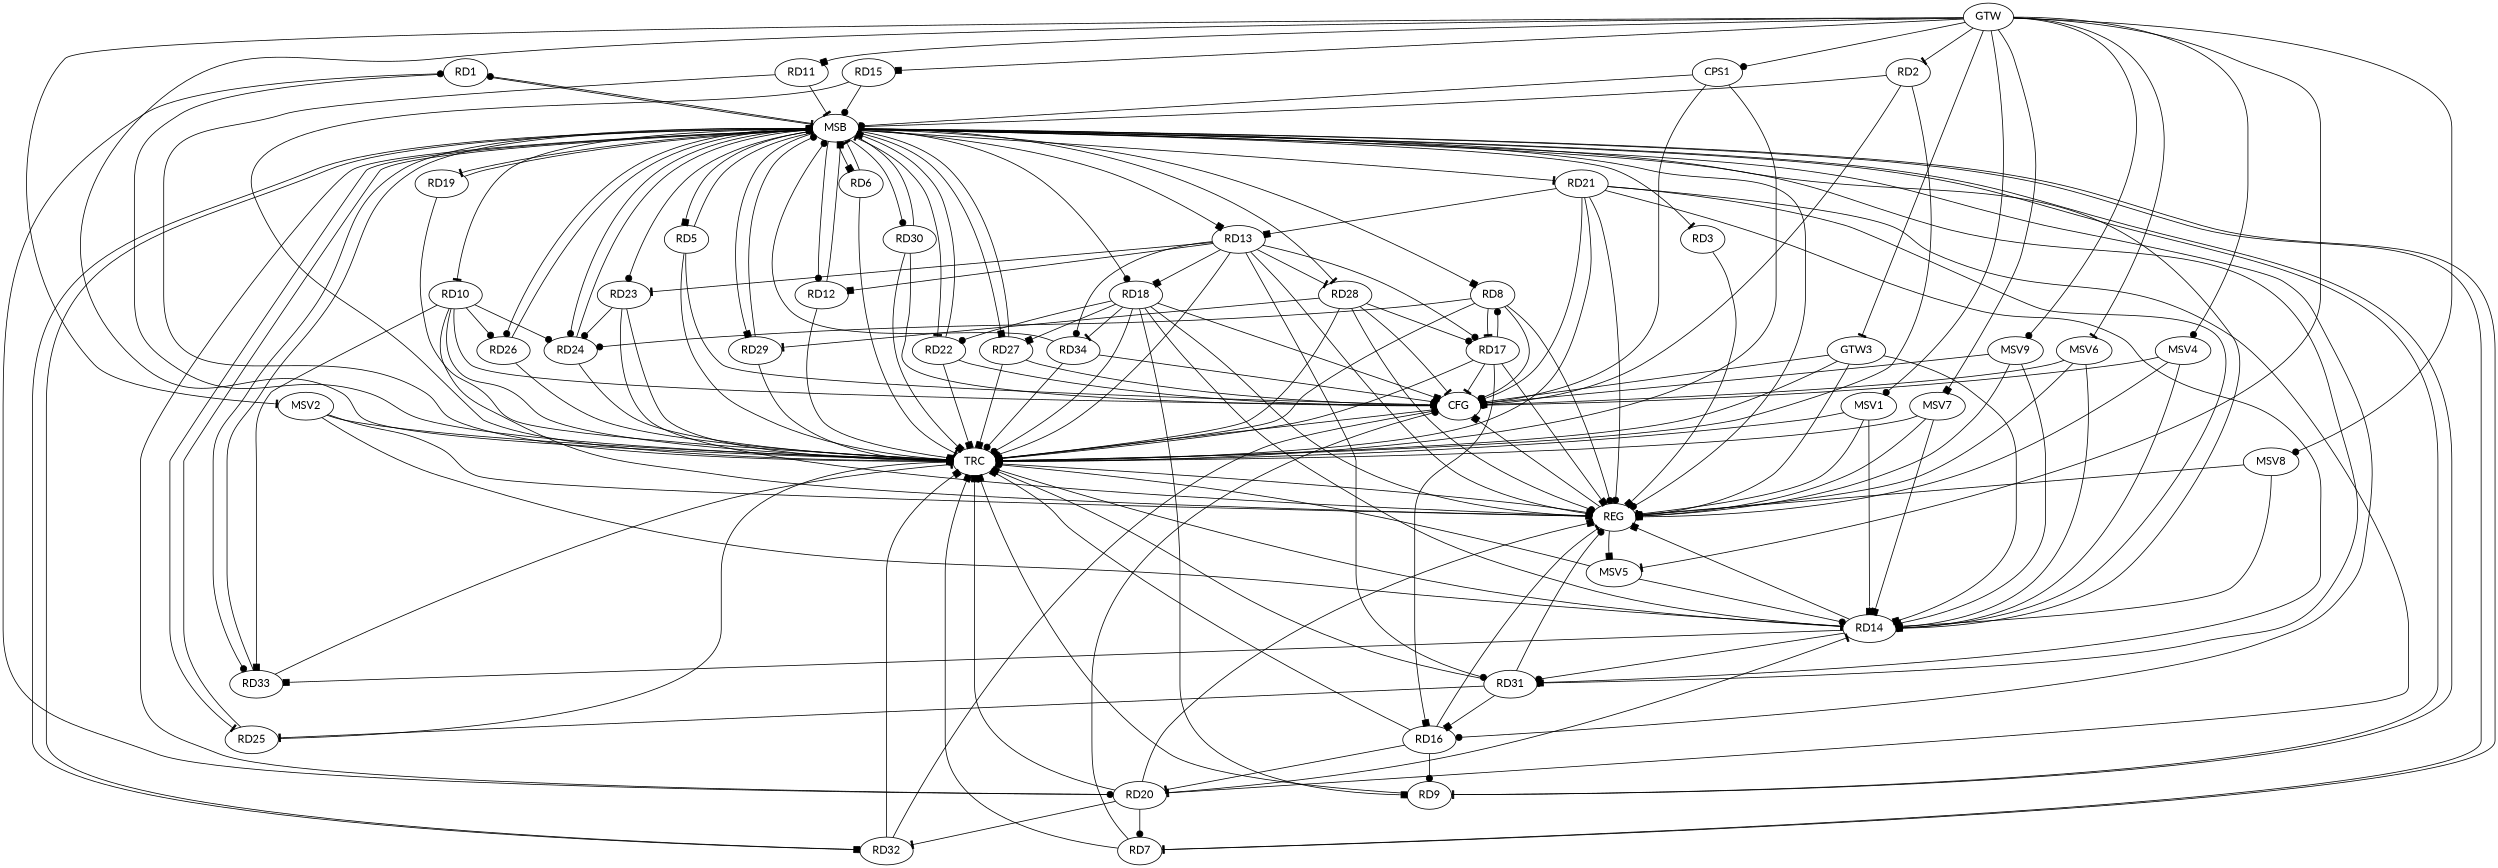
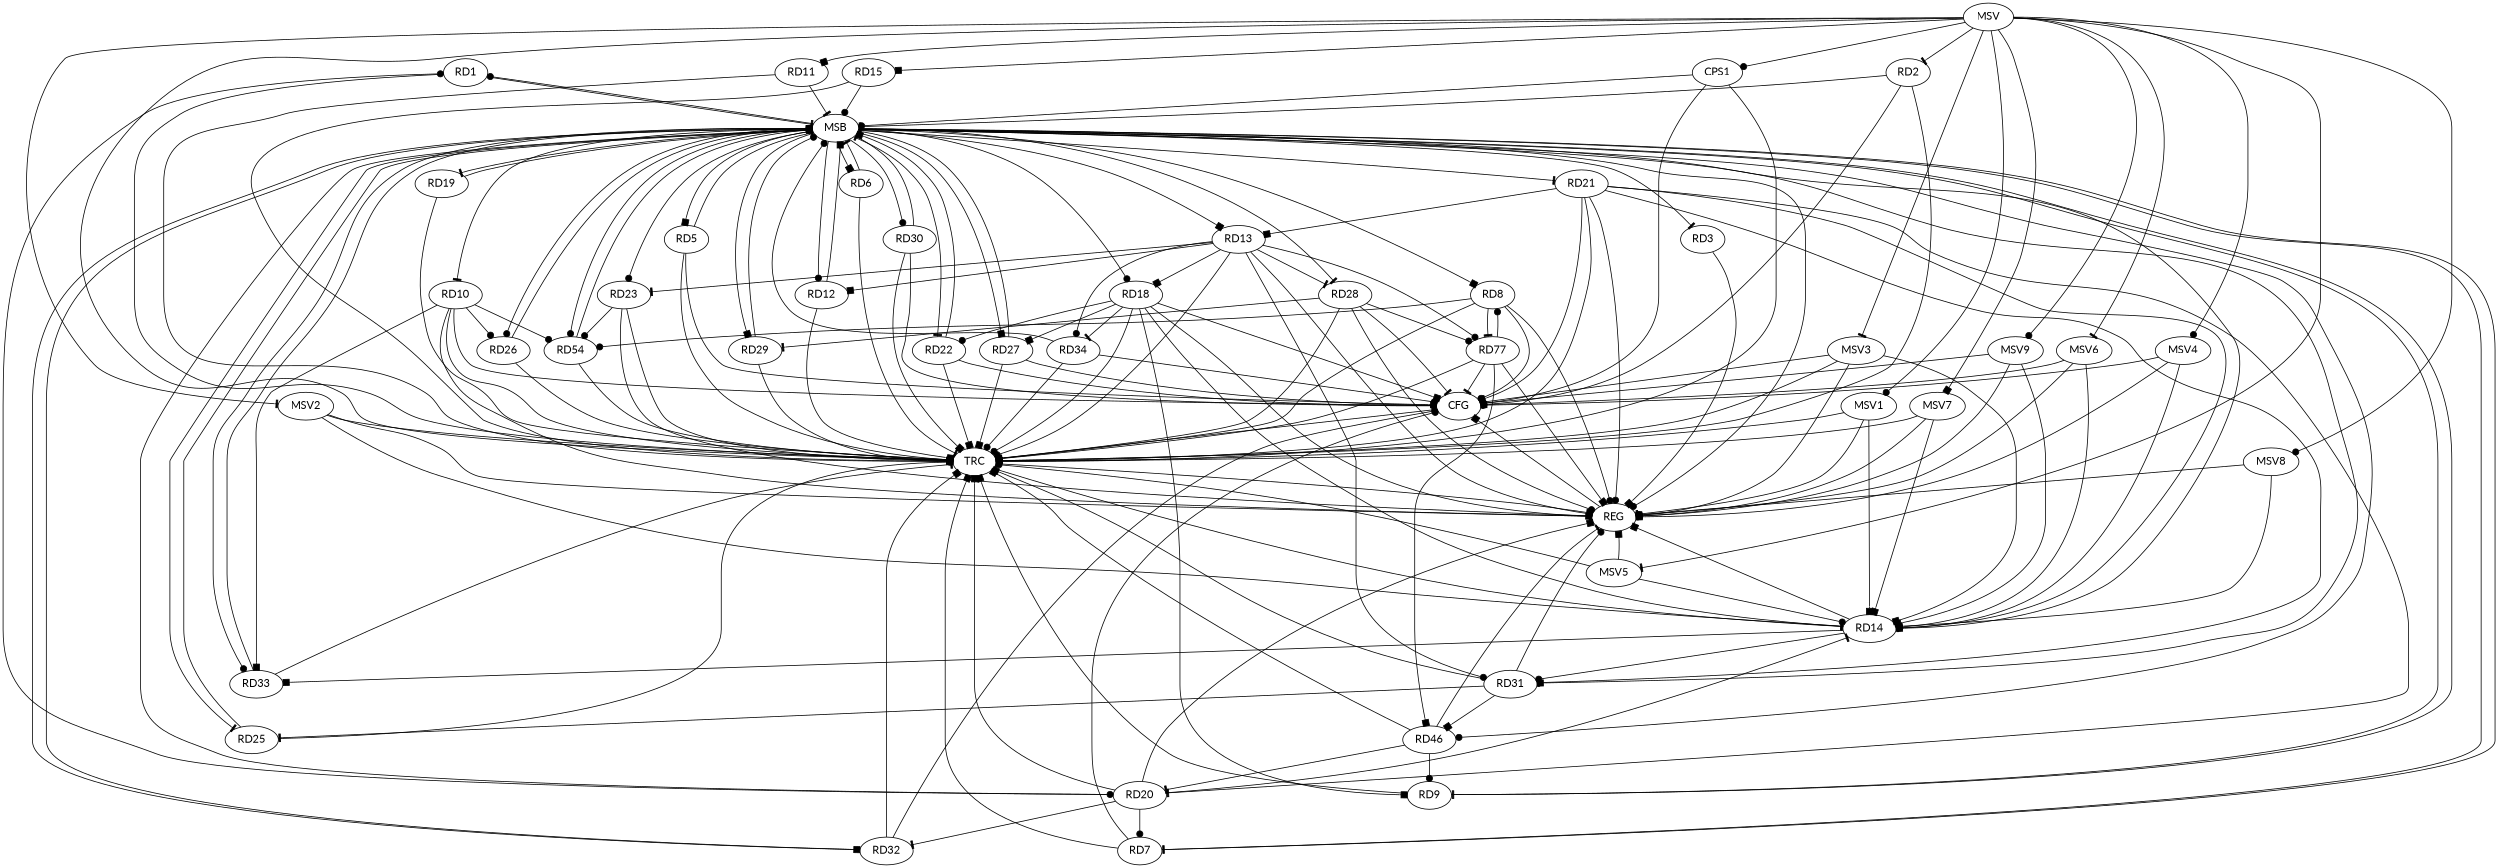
node "GTW": label "GTW" -> "MSV"
node "RD24": label "RD24" -> "RD54"
node "RD17": label "RD17" -> "RD77"
node "GTW3": label "GTW3" -> "MSV3"
edge "REG" -> "MSV5": reversed
node "RD16": label "RD16" -> "RD46"
